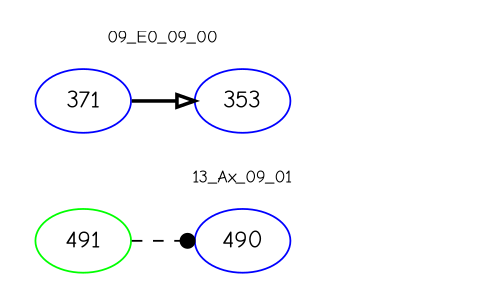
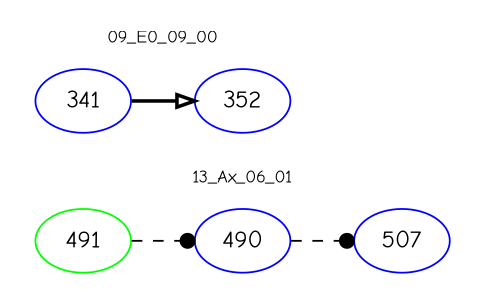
node "371": label "371" -> "341"
node "353": label "353" -> "352"
cluster "13_Ax_09_01": label "13_Ax_09_01" -> "13_Ax_06_01"
node "507": added
